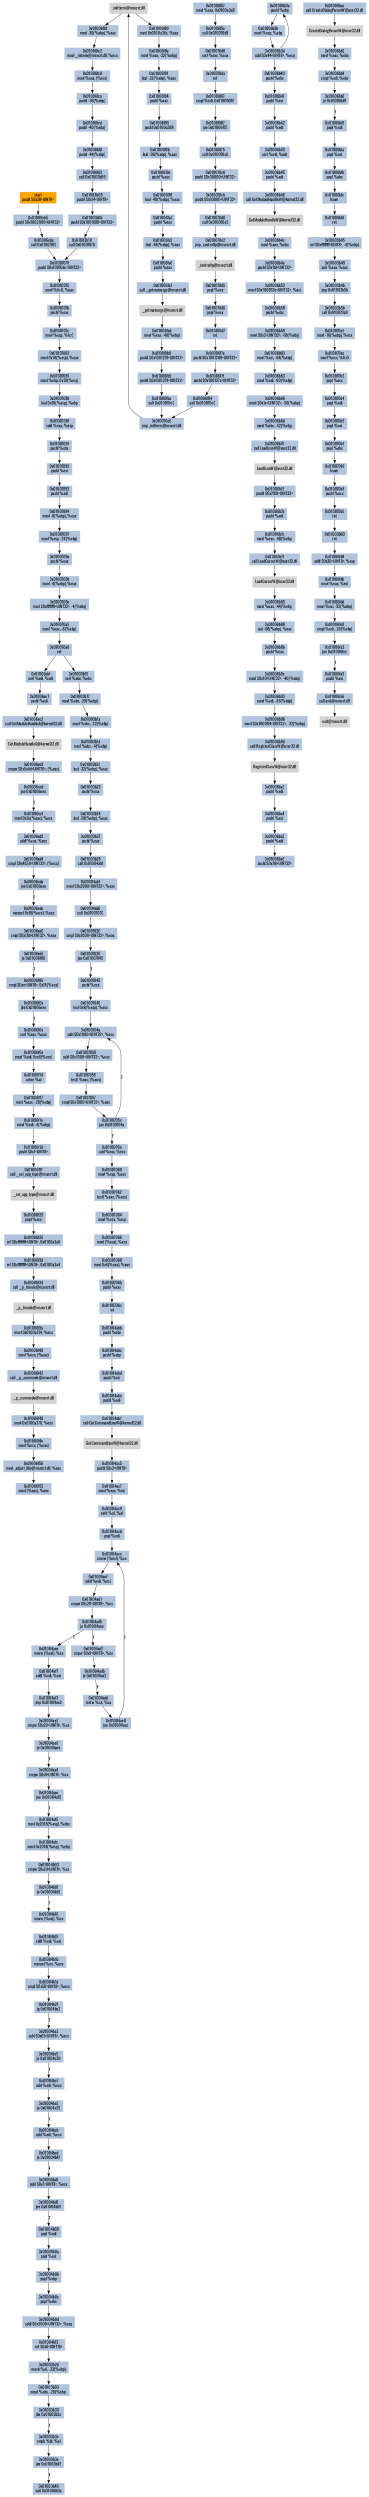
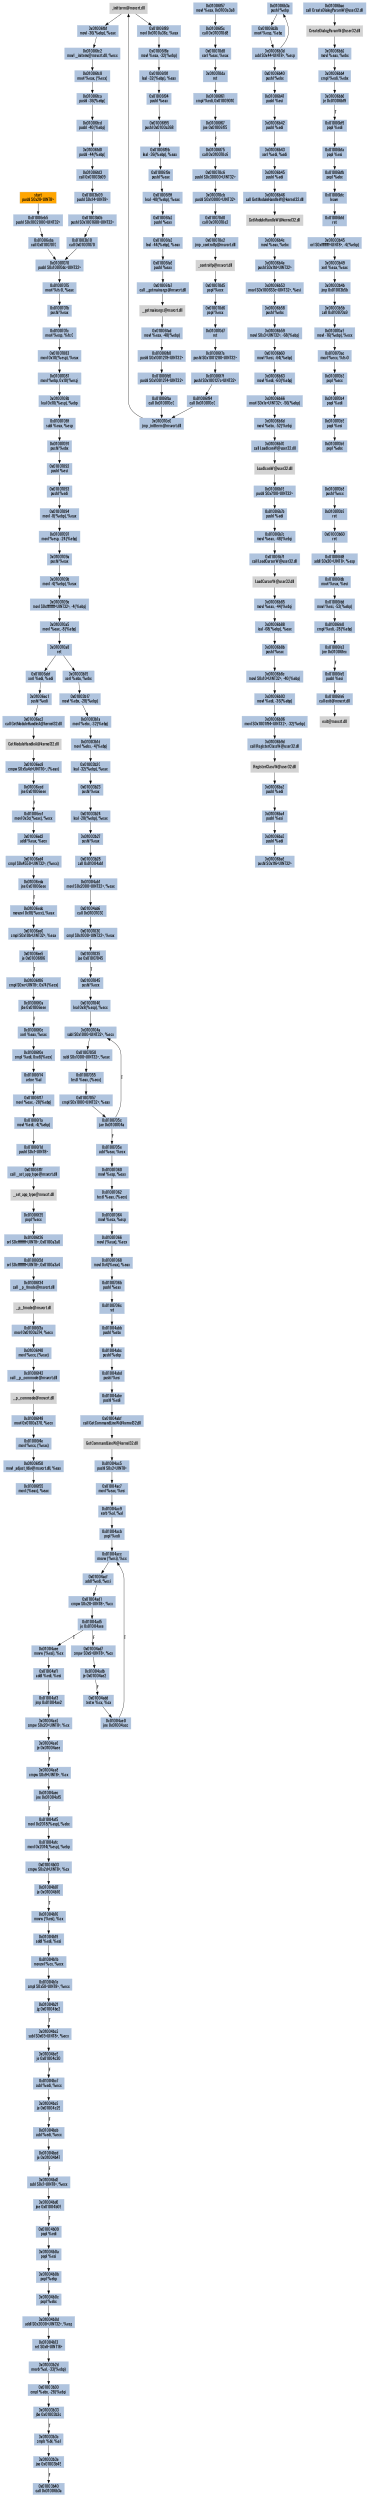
node "0x010070b7 leave": removed
edge "0x01006f0a jbe 0x01006eee" -> "0x01006f0c xorl %eax, %eax": label "T" -> "F"
edge "0x01004b16 movw (%esi), %cx" -> "0x01004b19 addl %edi, %esi": added
